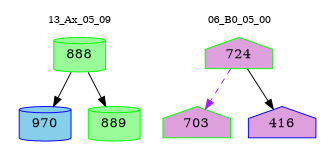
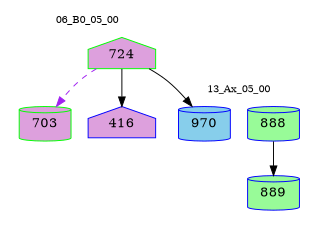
cluster "13_Ax_05_09": label "13_Ax_05_09" -> "13_Ax_05_00"
node "888": color green -> blue
edge "888" -> "970": now "724" -> "970"
node "889": color green -> blue
node "703": shape house -> cylinder
